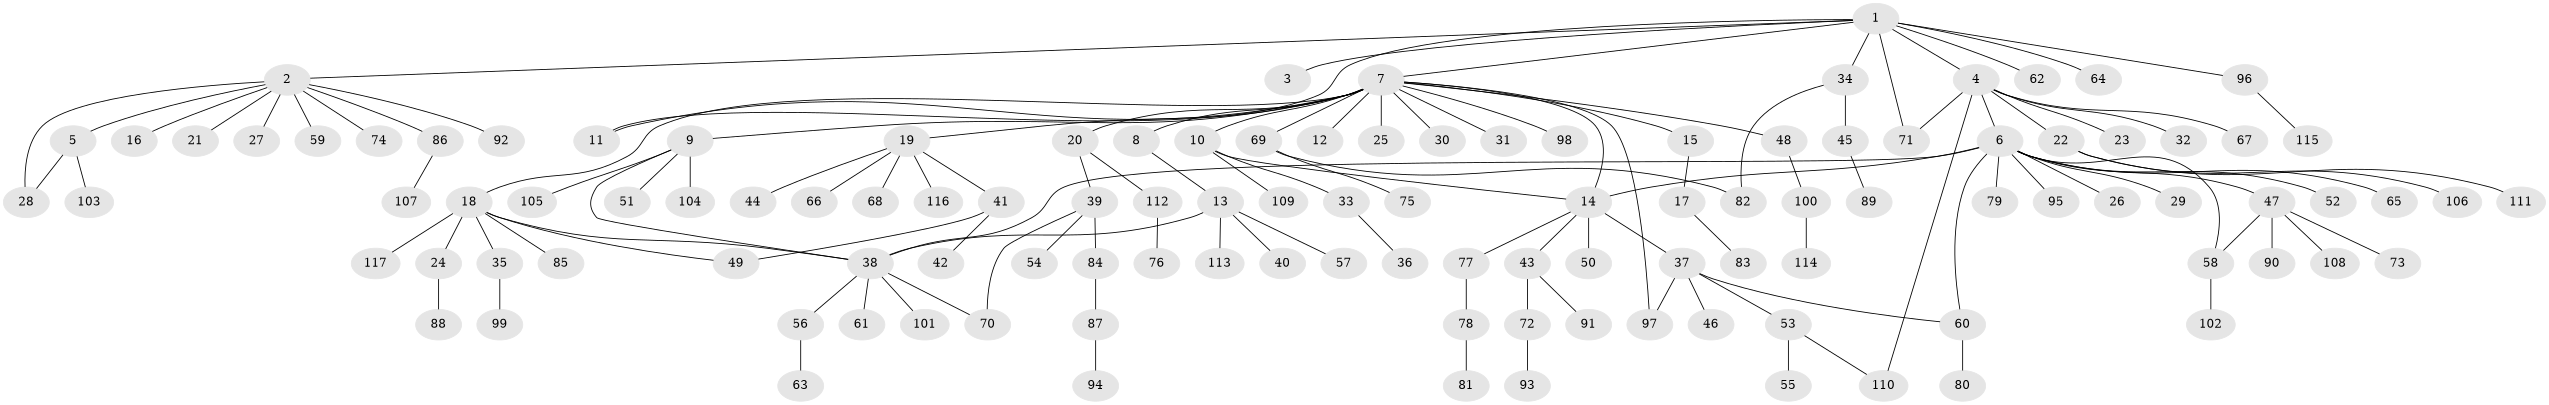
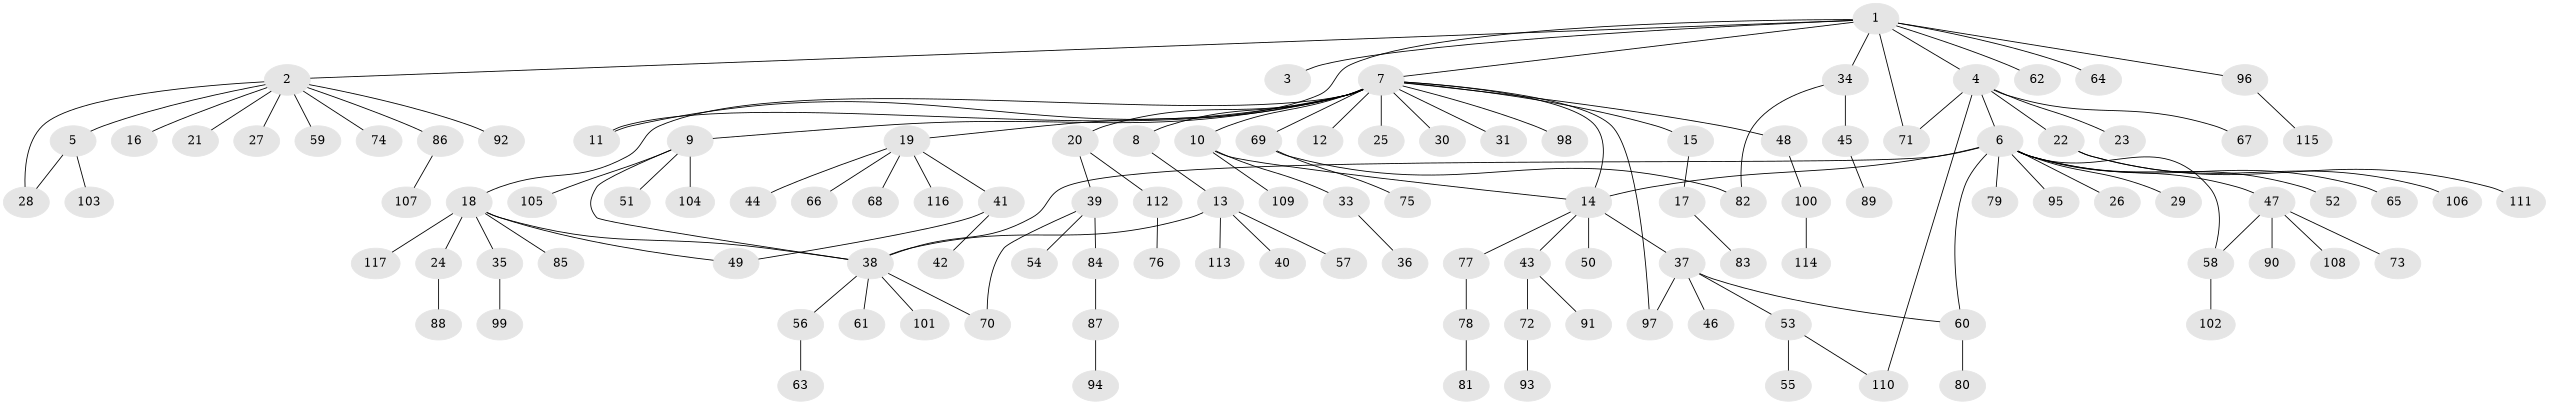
node "32": removed
